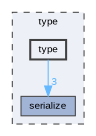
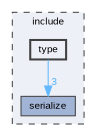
cluster "type": label "type" -> "include"
